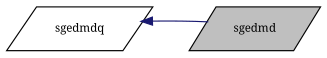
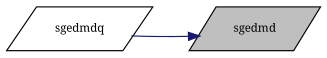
edge "sgedmd" -> "sgedmdq": reversed
